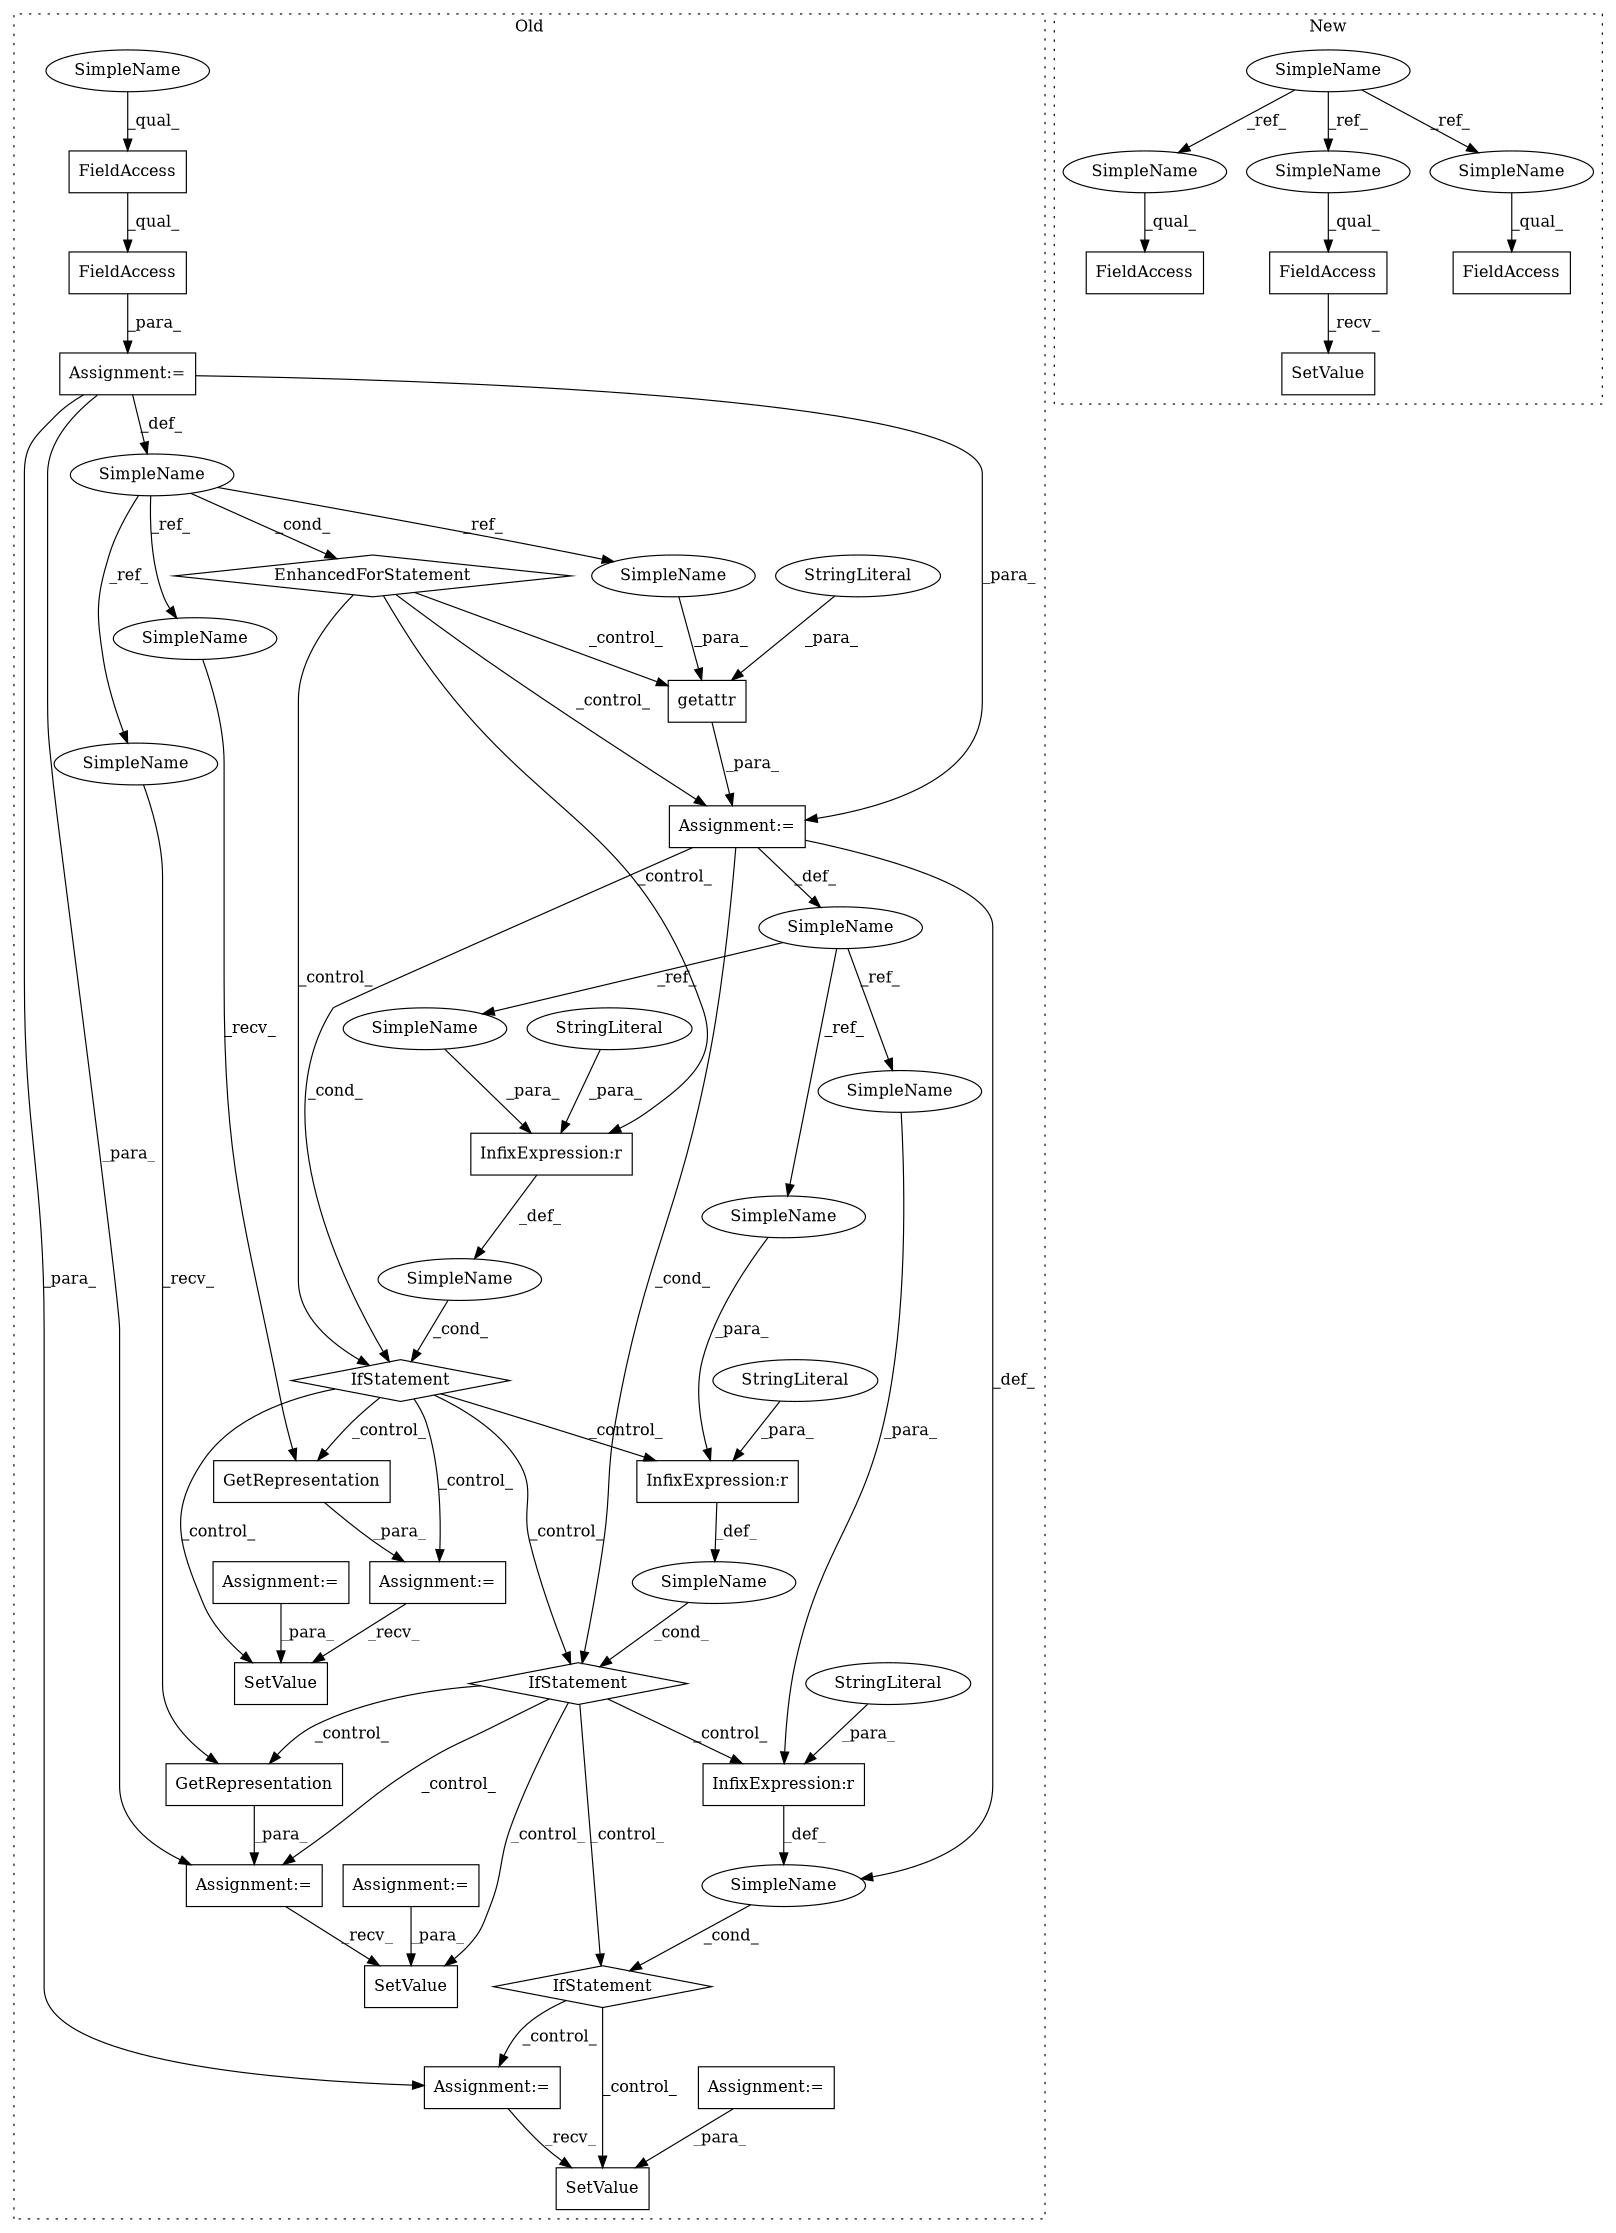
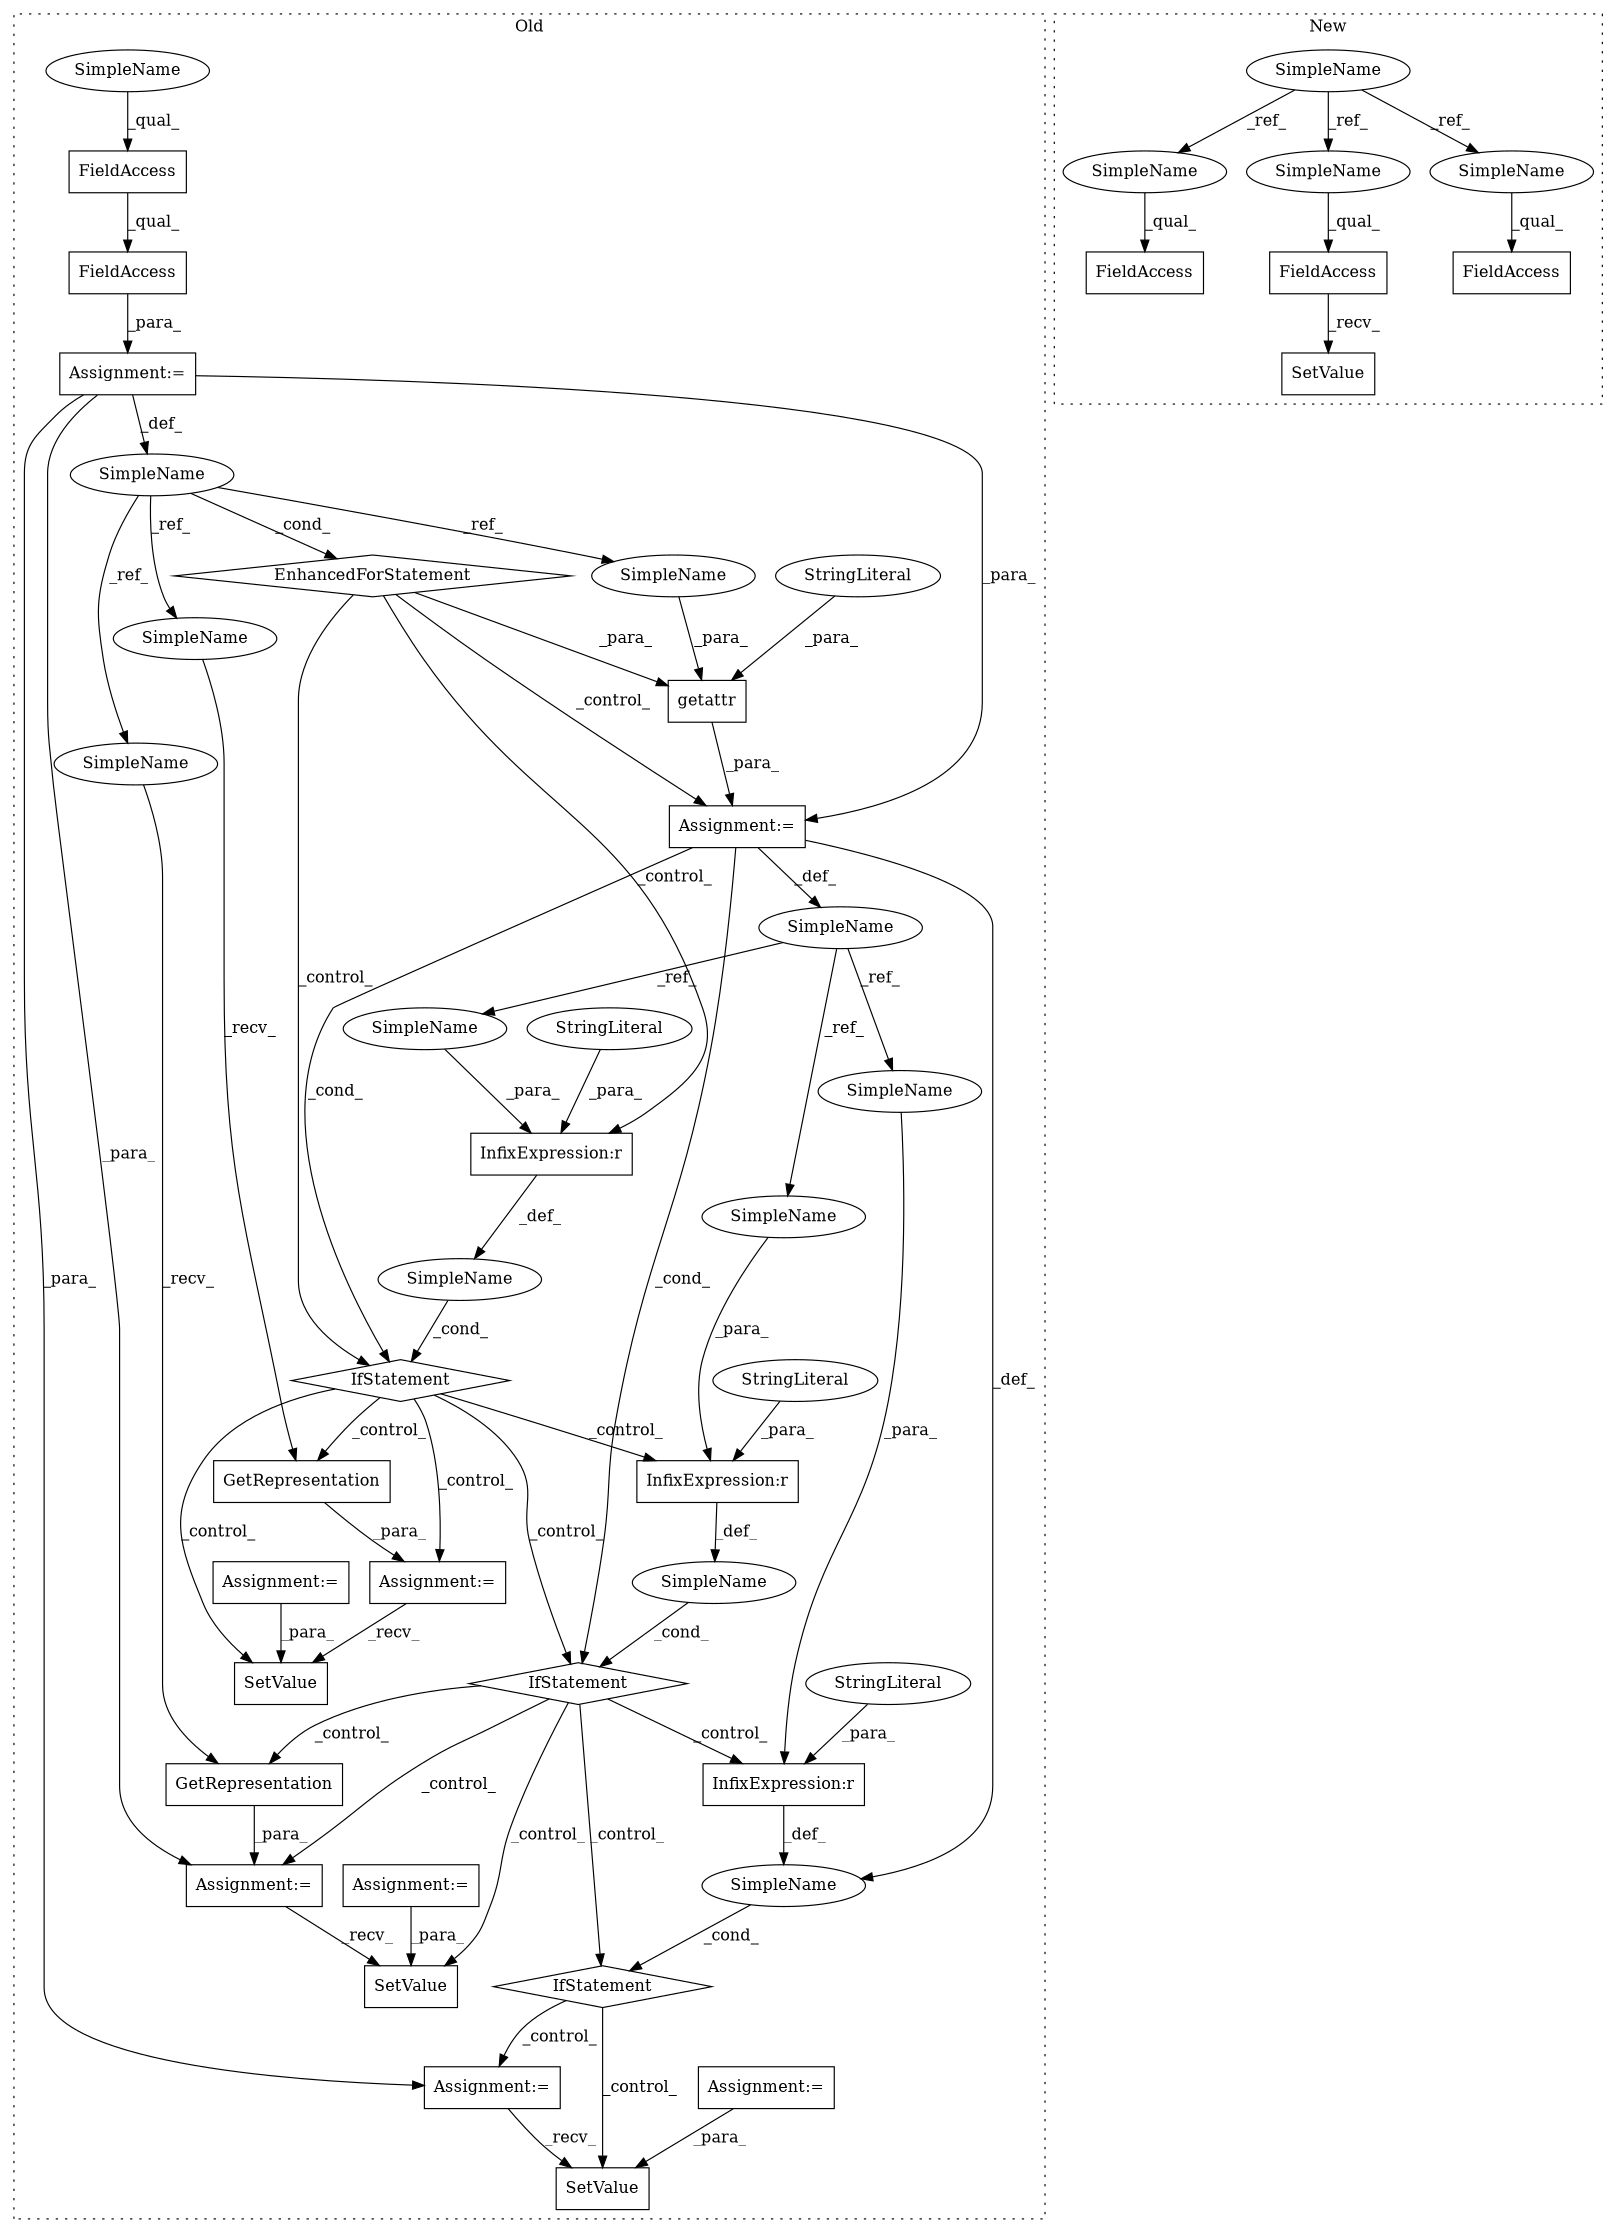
edge "EnhancedForStatement" -> "getattr": label "_control_" -> "_para_"
